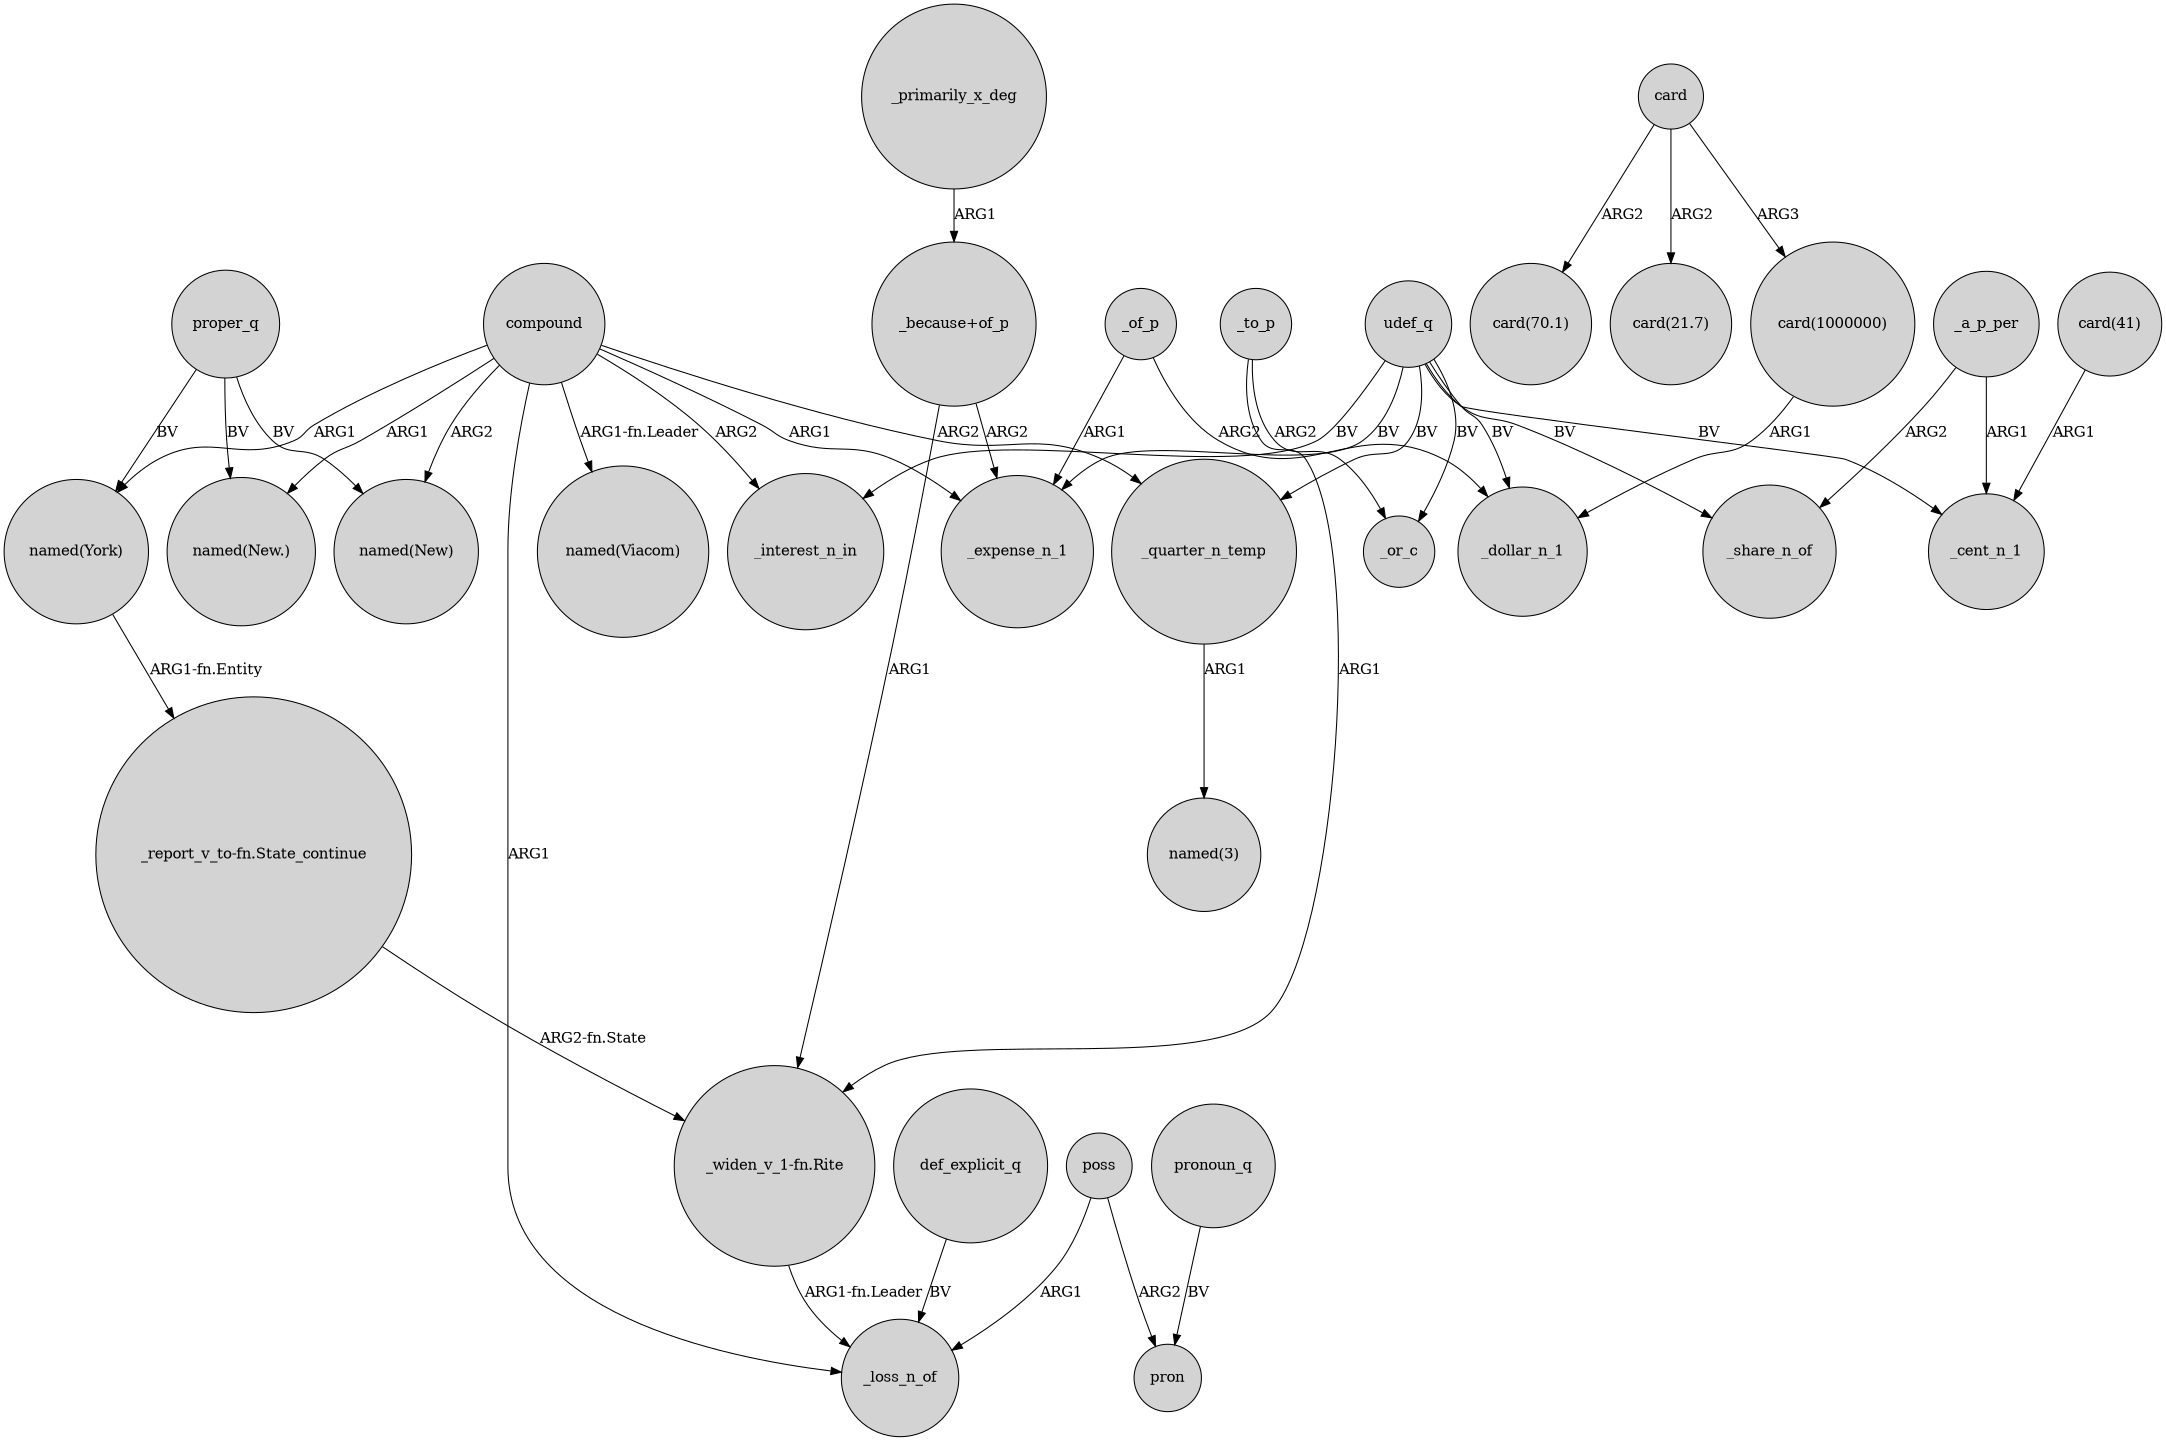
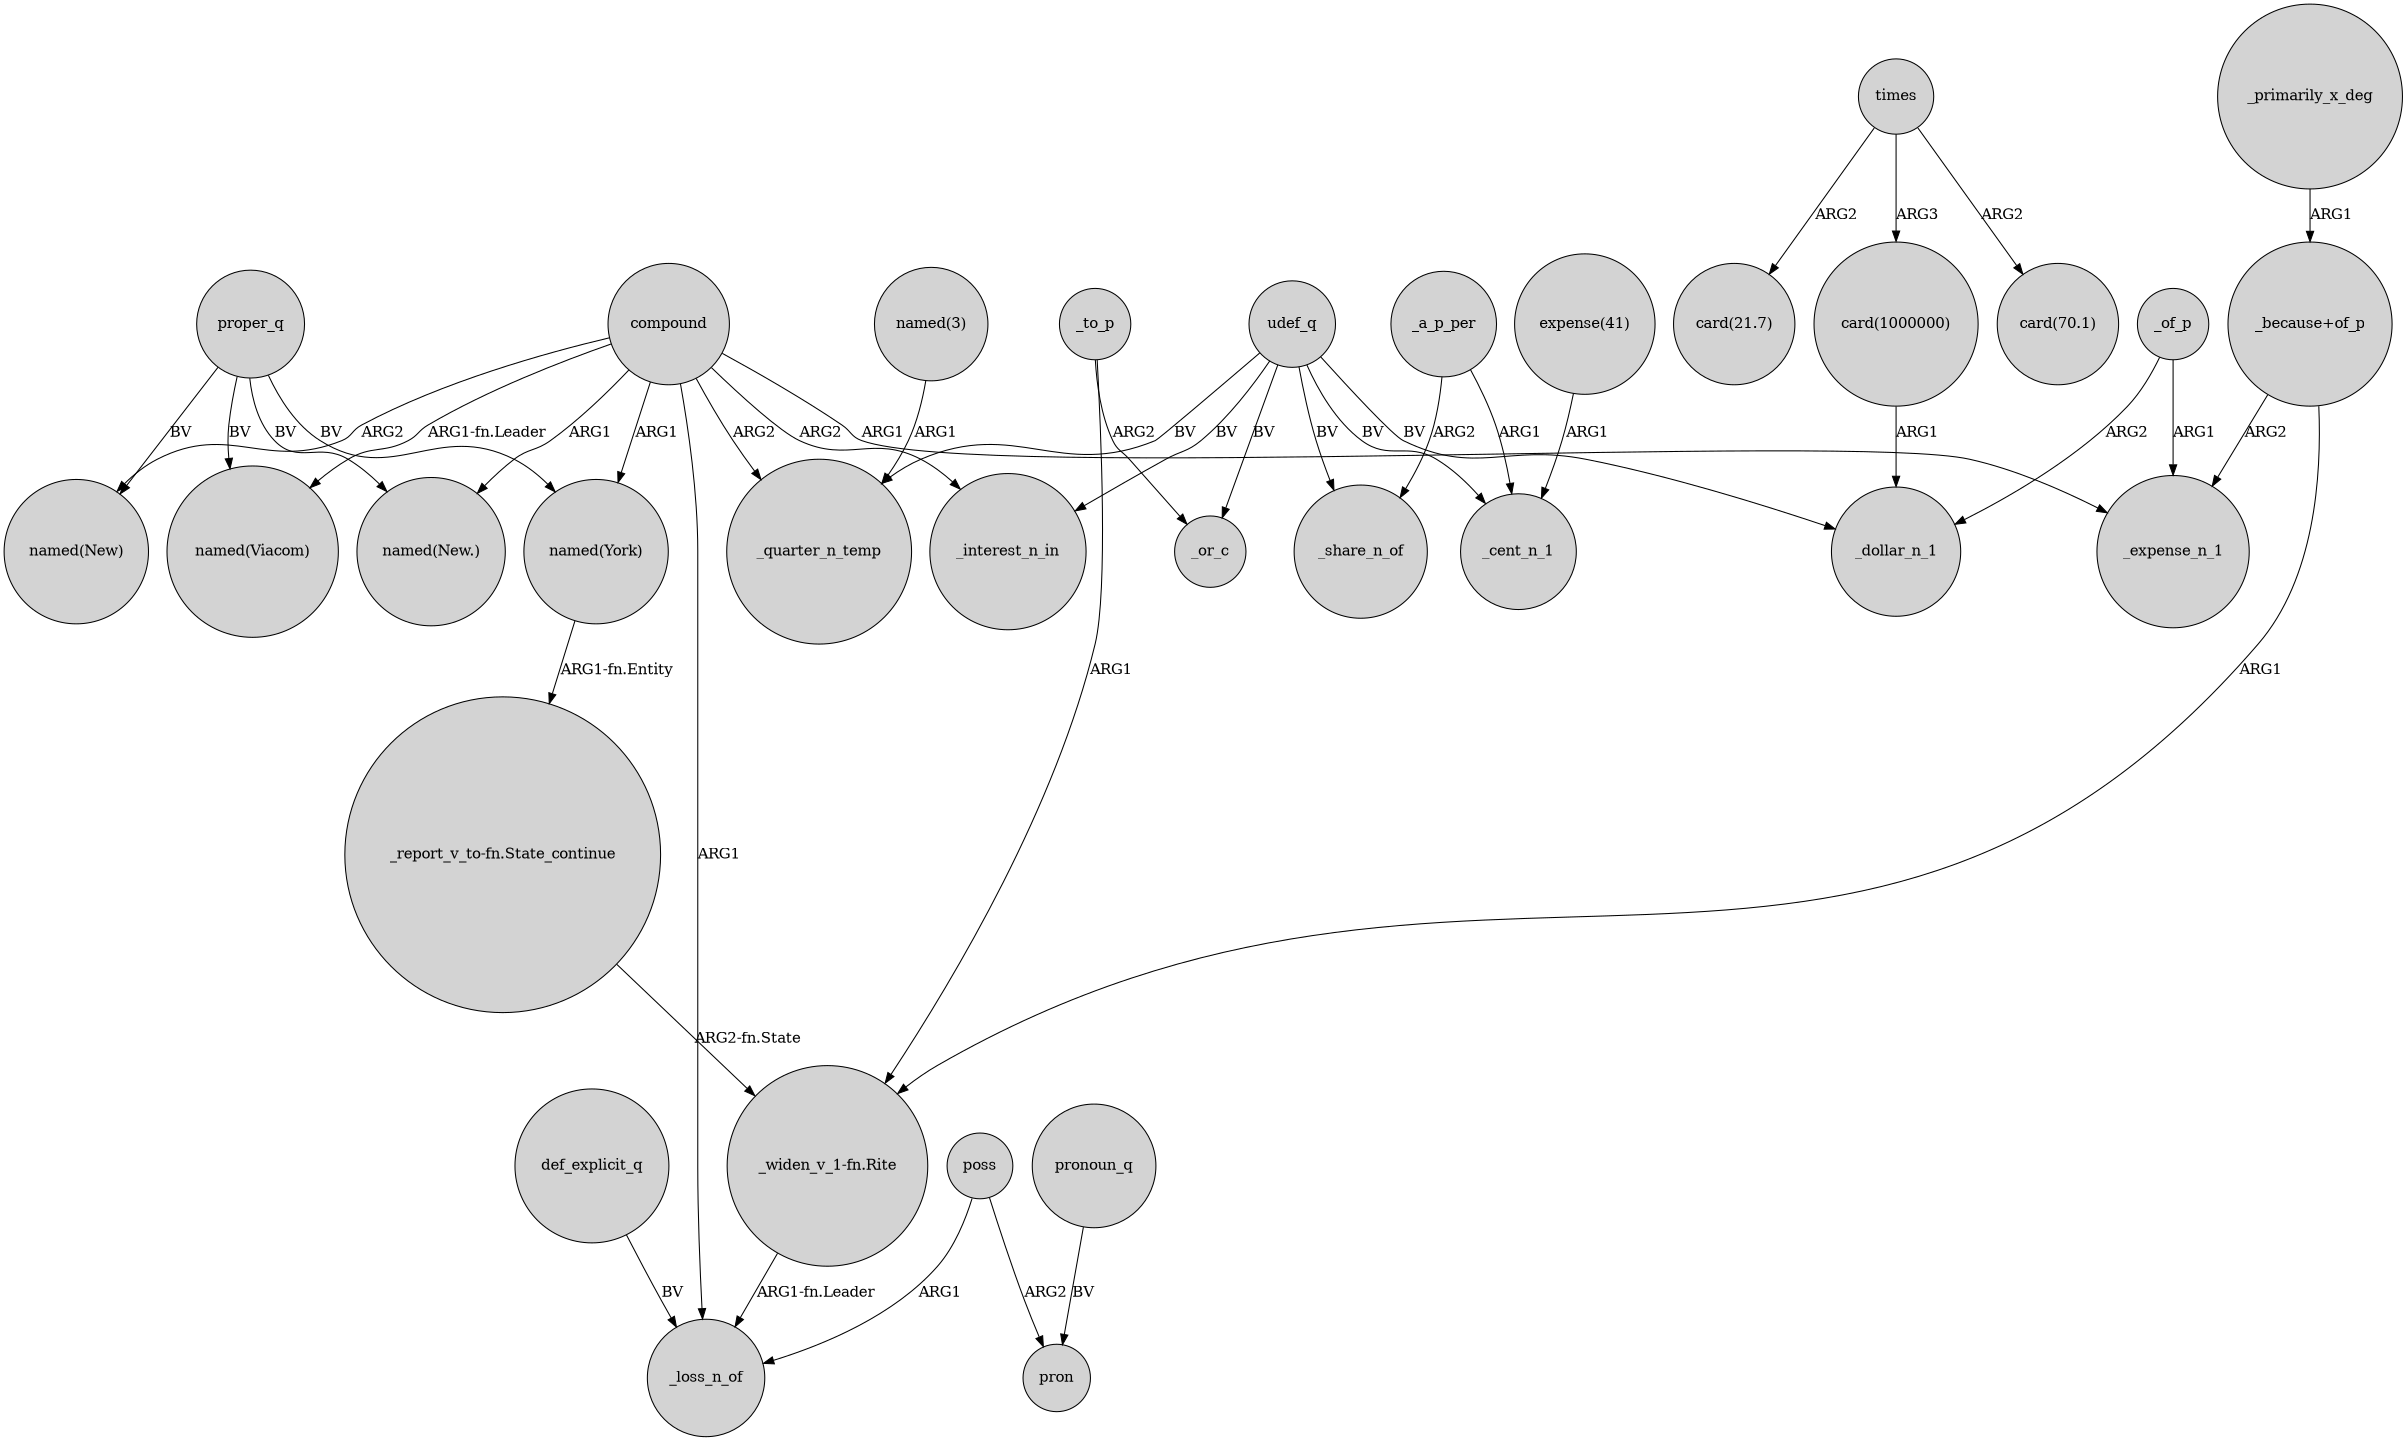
node "card": label "card" -> "times"
node "card(41)": label "card(41)" -> "expense(41)"
edge "proper_q" -> "named(Viacom)": added, label "BV"
edge "udef_q" -> "_expense_n_1": removed, label "BV"
edge "_quarter_n_temp" -> "named(3)": reversed
